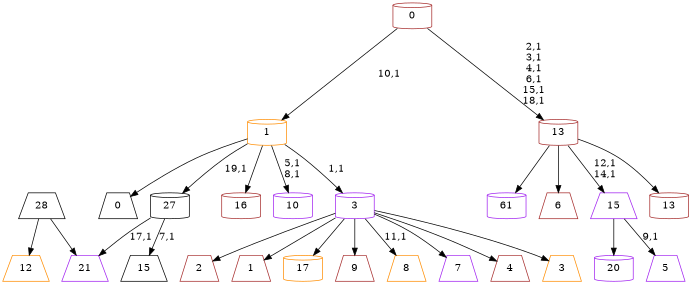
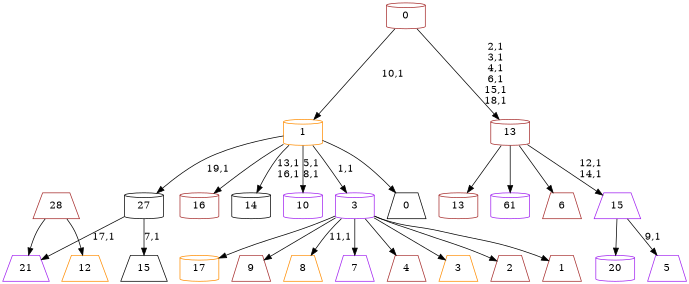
node "28": color black -> brown
node "14": added
